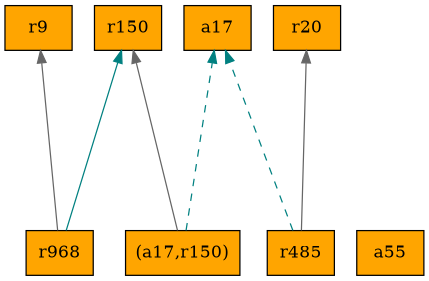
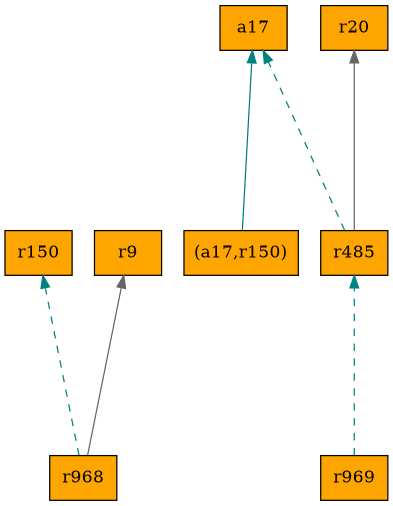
edge "r968" -> "r150": style solid -> dashed
edge "(a17,r150)" -> "r150": removed
edge "(a17,r150)" -> "a17": style dashed -> solid
node "a55": removed
node "r969": added
